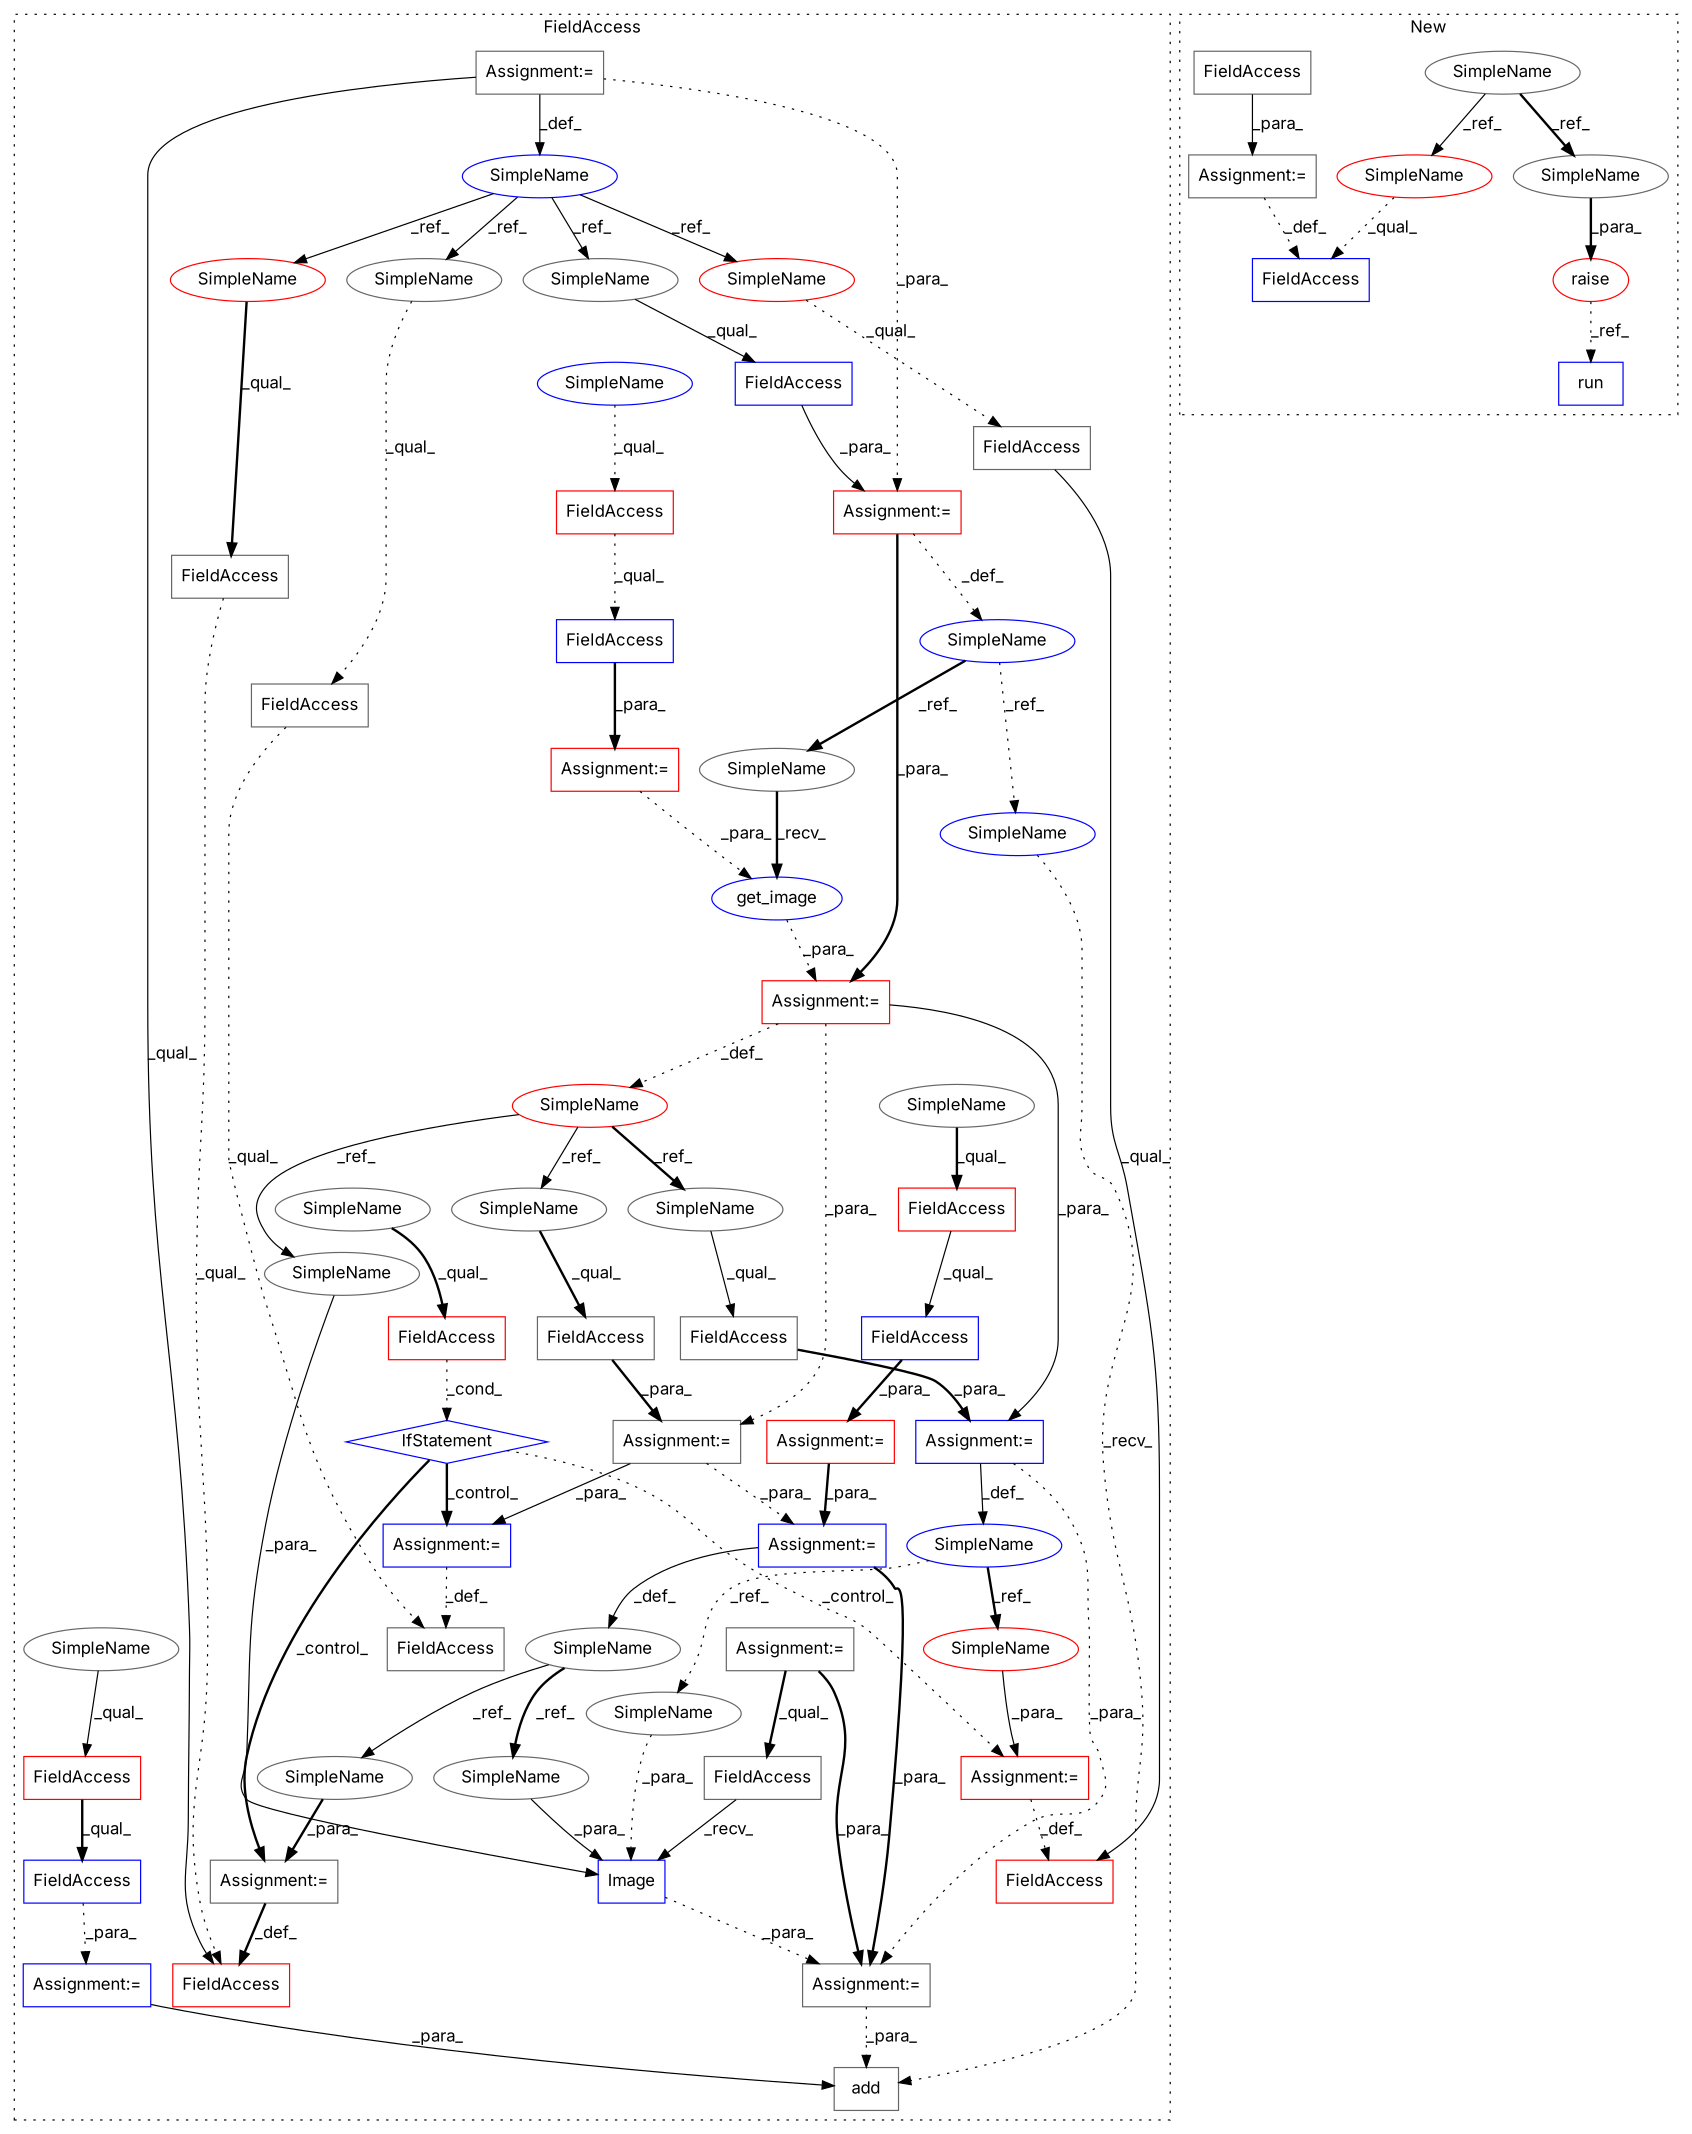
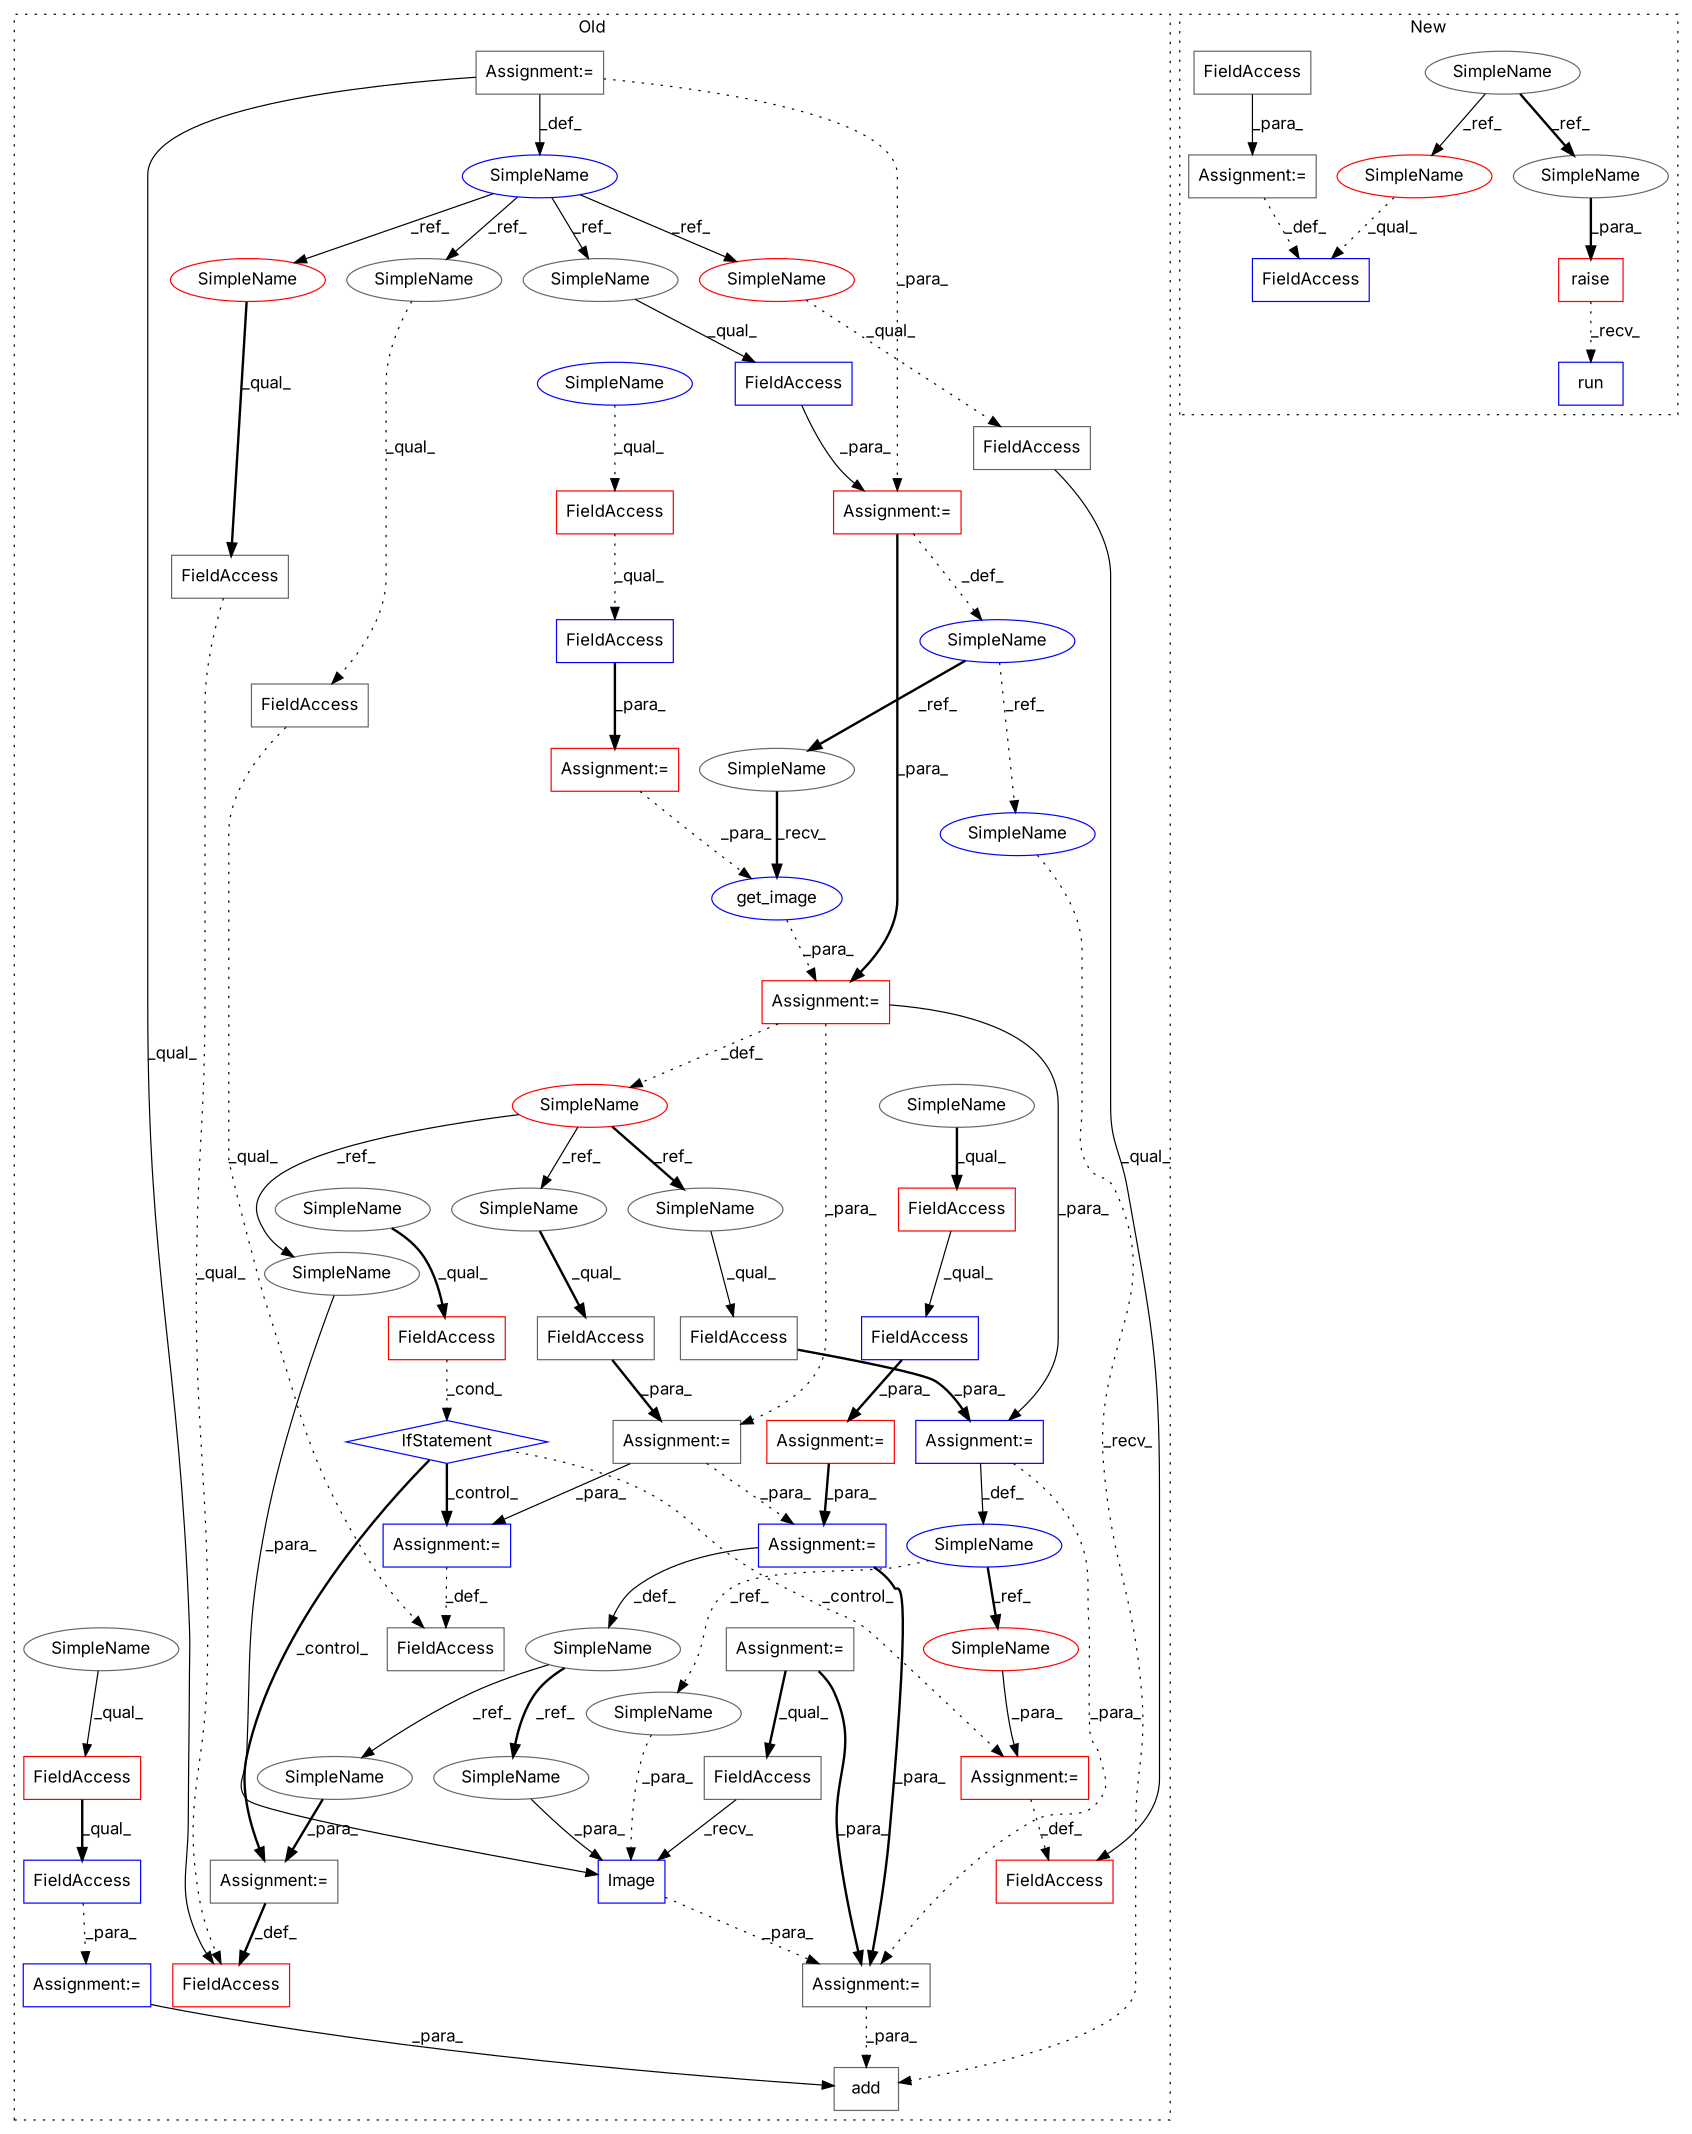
cluster "FieldAccess": label "FieldAccess" -> "Old"
node "raise": shape ellipse -> box
edge "raise" -> "run": label "_ref_" -> "_recv_"
